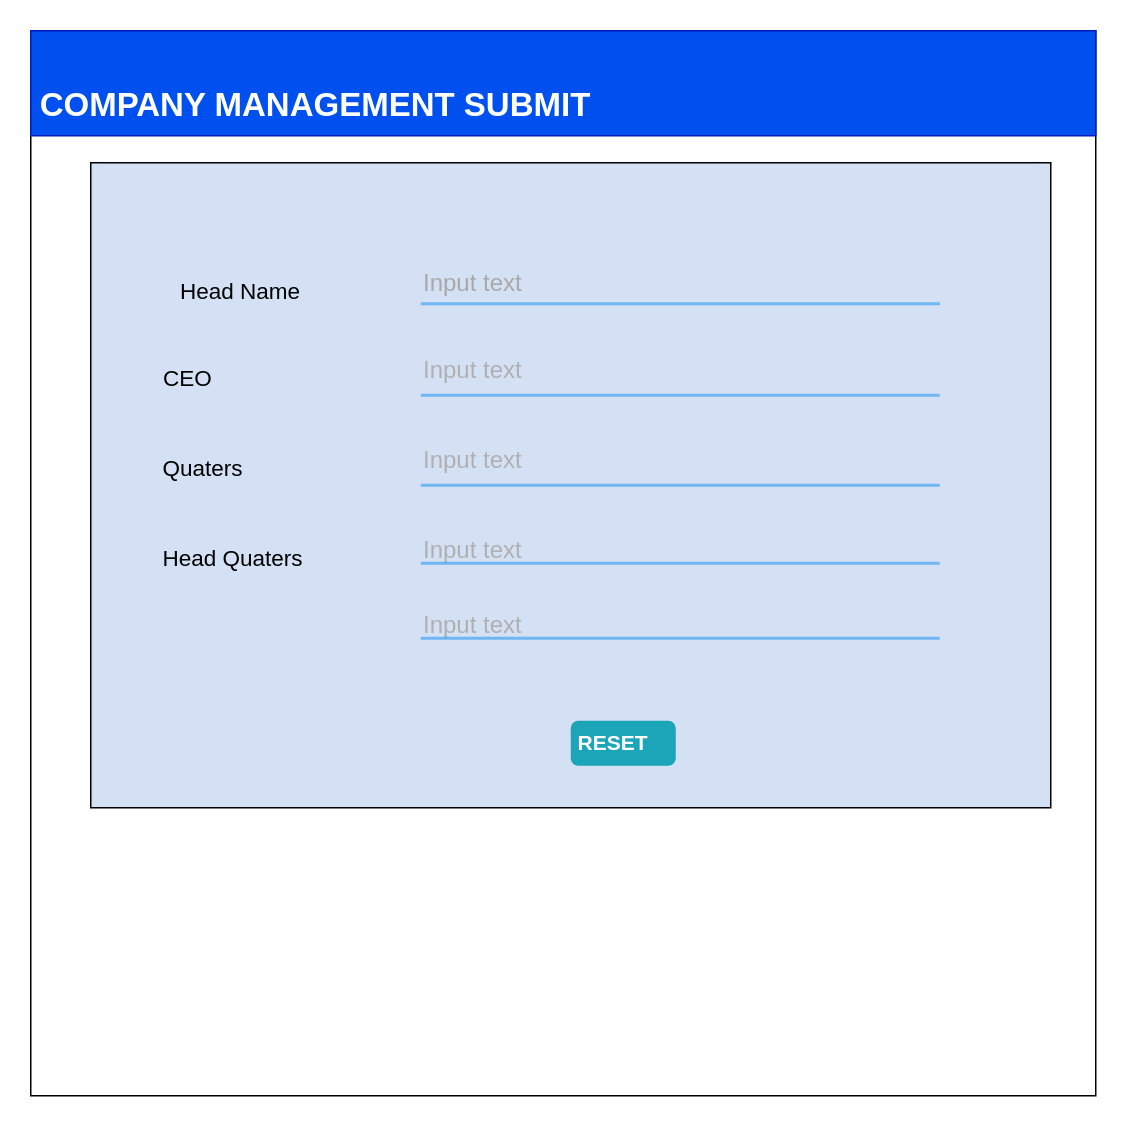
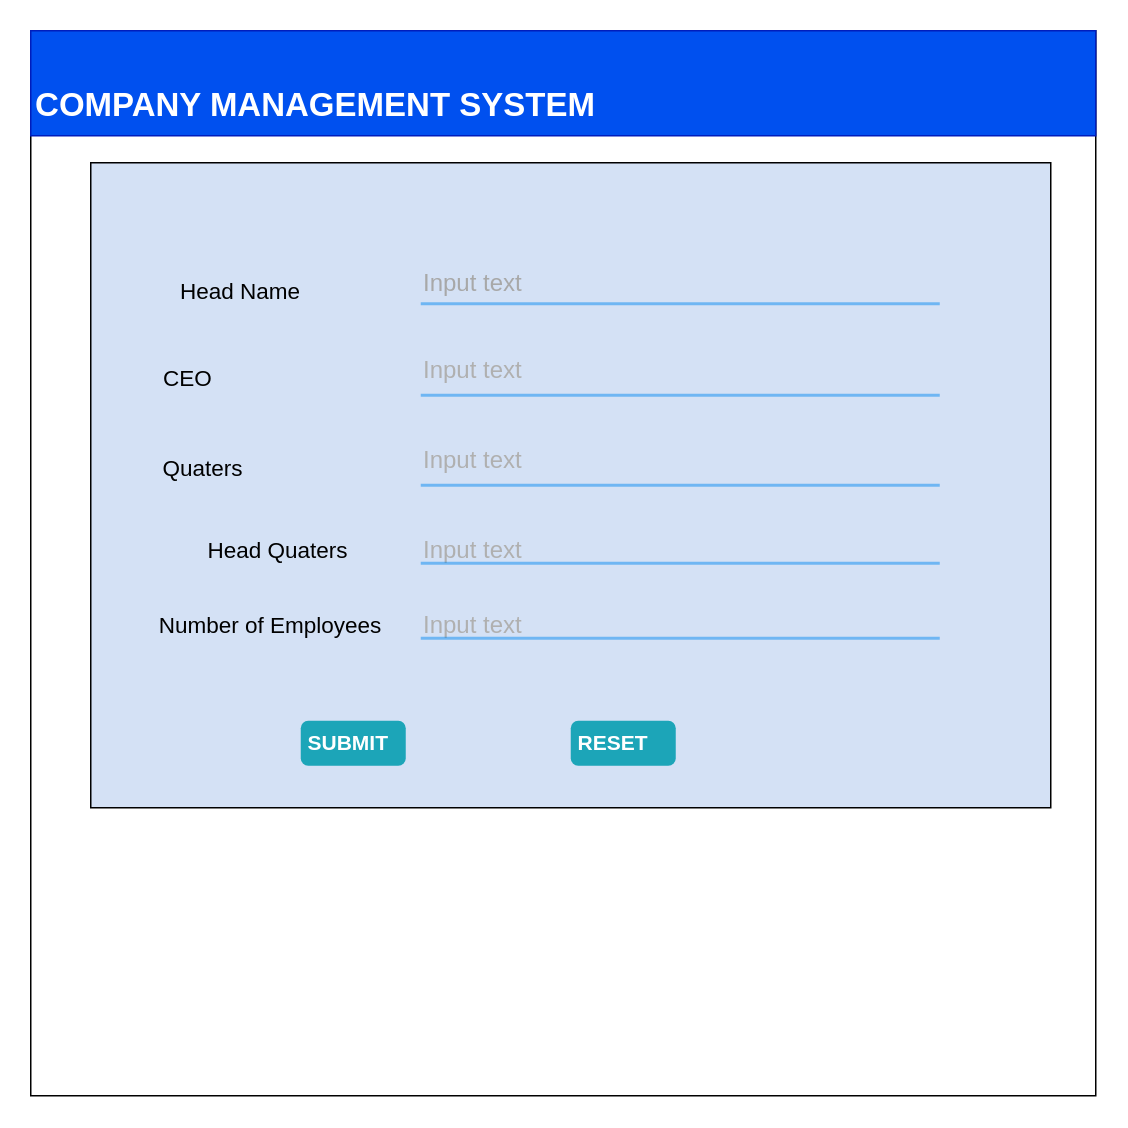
node "COMPANY MANAGEMENT SUBMIT": label "COMPANY MANAGEMENT SUBMIT" -> "COMPANY MANAGEMENT SYSTEM"
node "Head Quaters": moved (233, 556) -> (278, 548)
node "Number of Employees": added
node "SUBMIT": added
